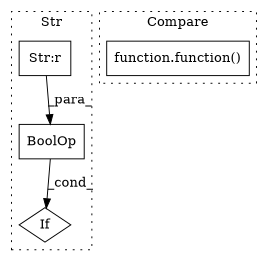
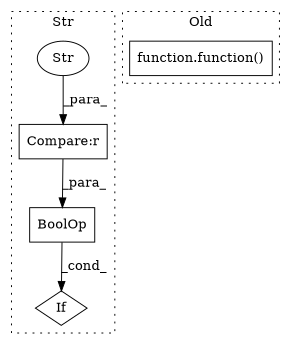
cluster "Compare": label "Compare" -> "Old"
node "Str:r": label "Str:r" -> "Compare:r"
node "Str": added
